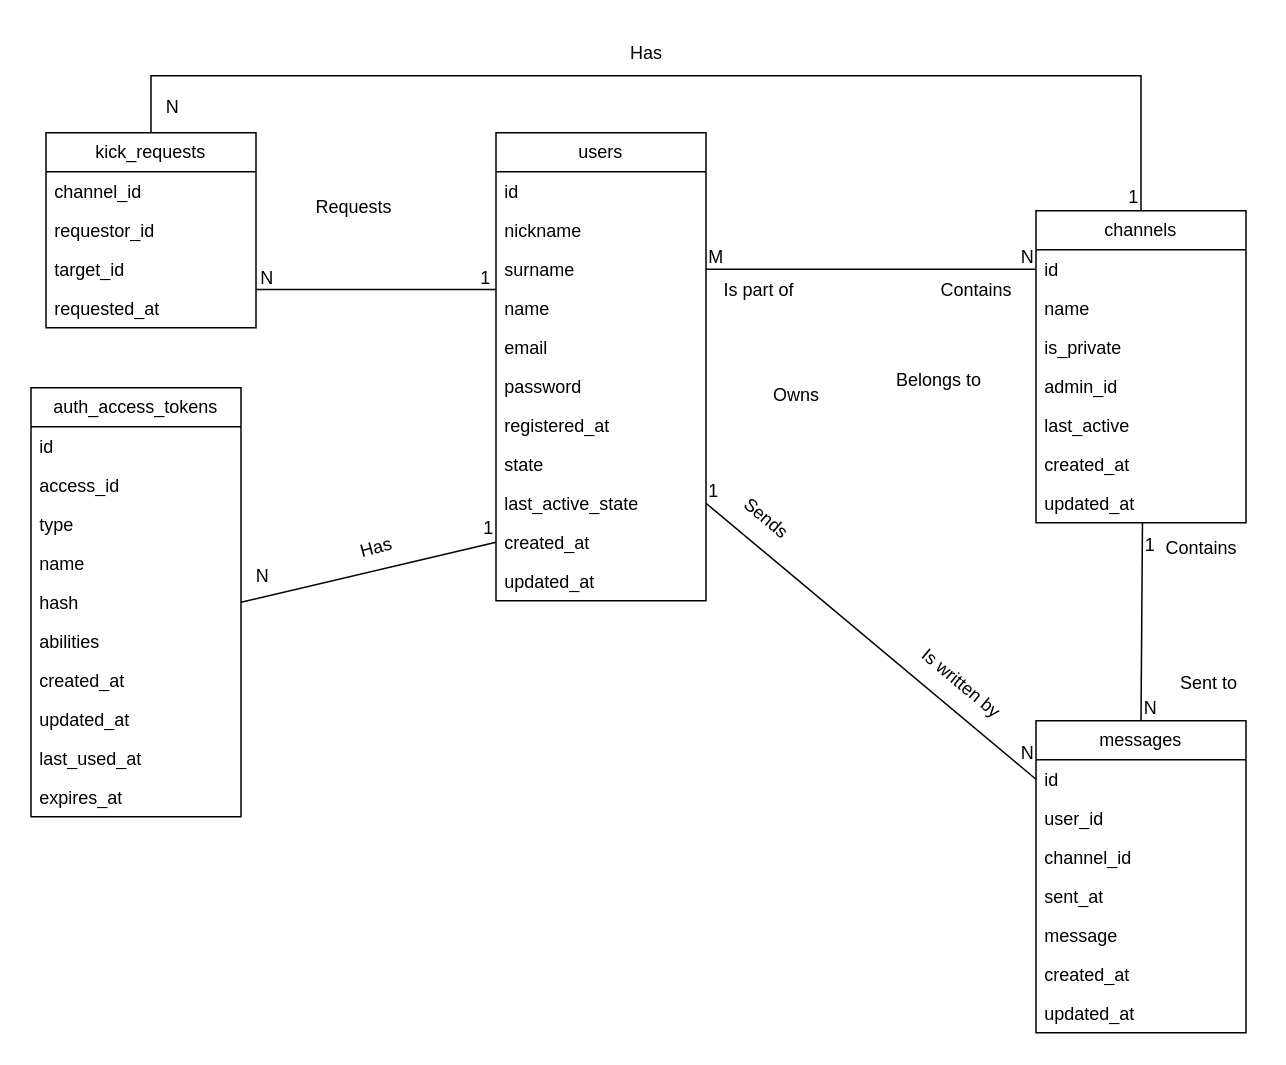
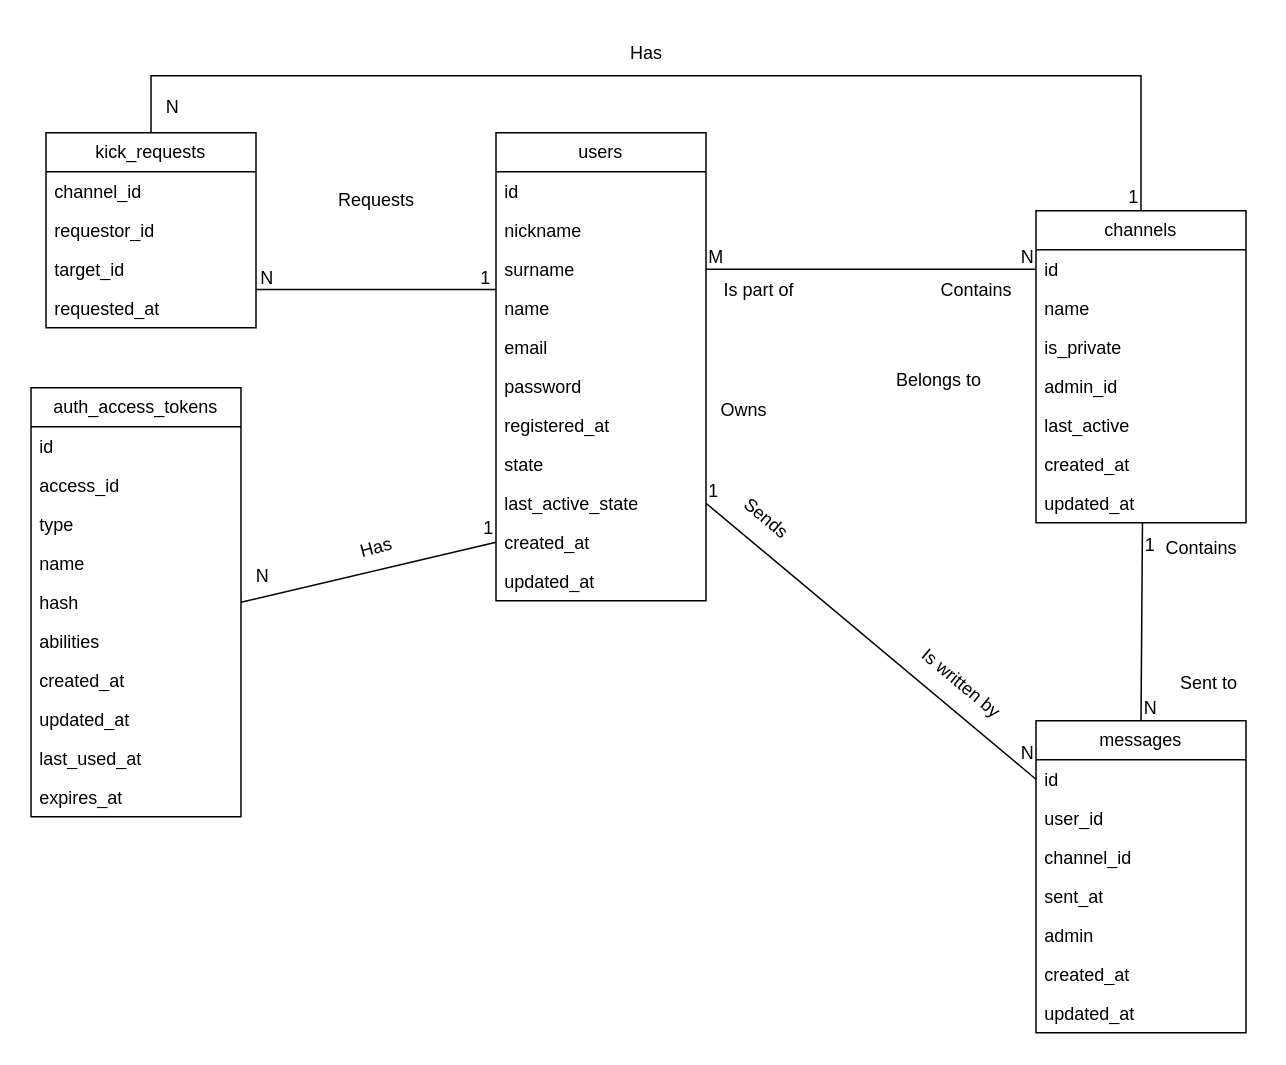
node "Requests": moved (353, 208) -> (376, 200)
node "Owns": moved (796, 395) -> (743, 410)
node "message": label "message" -> "admin"
